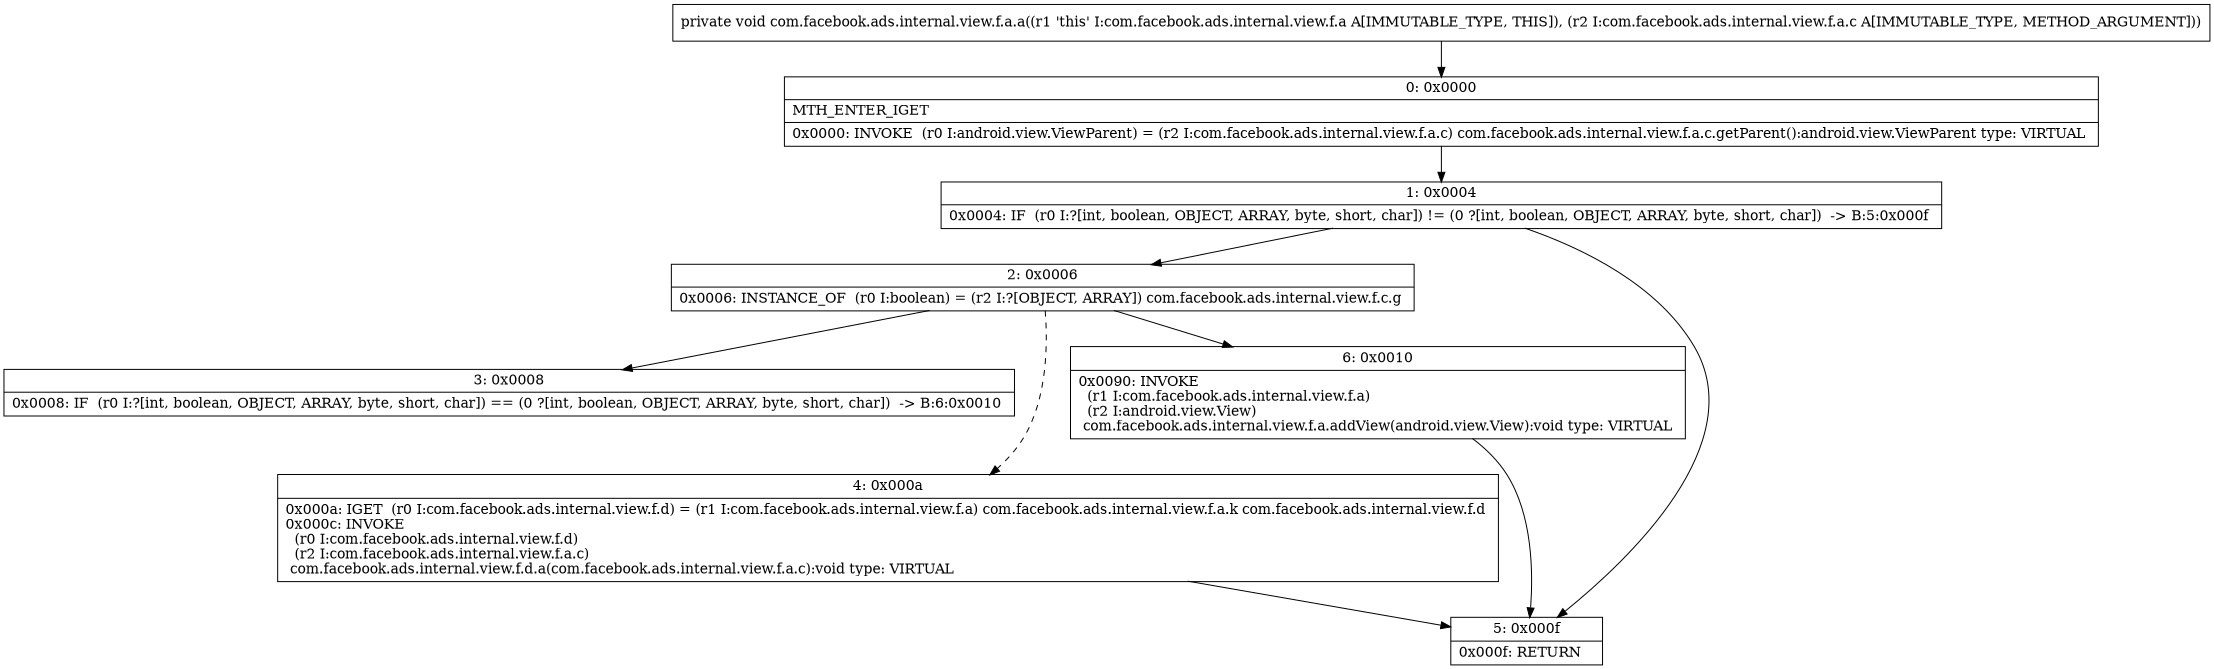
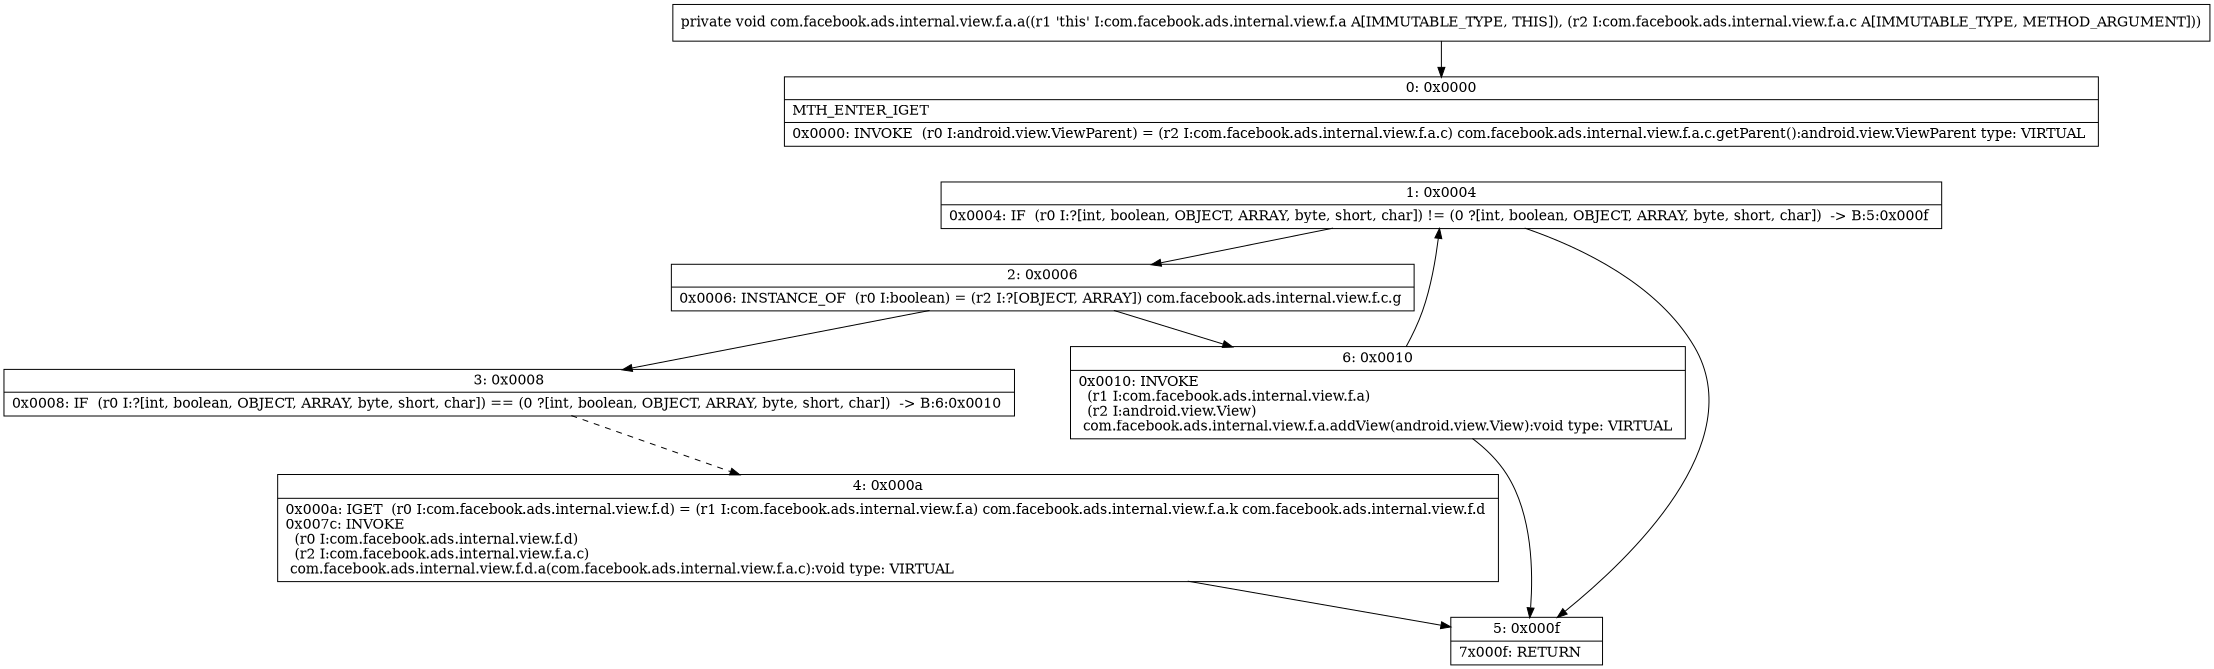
edge "0: 0x0000" -> "1: 0x0004": now "6: 0x0010" -> "1: 0x0004"
node "6: 0x0010": text "0x0090: INVOKE" -> "0x0010: INVOKE"
edge "2: 0x0006" -> "4: 0x000a": now "3: 0x0008" -> "4: 0x000a"
node "4: 0x000a": text "0x000c: INVOKE" -> "0x007c: INVOKE"
node "5: 0x000f": text "0x000f: RETURN" -> "7x000f: RETURN"
